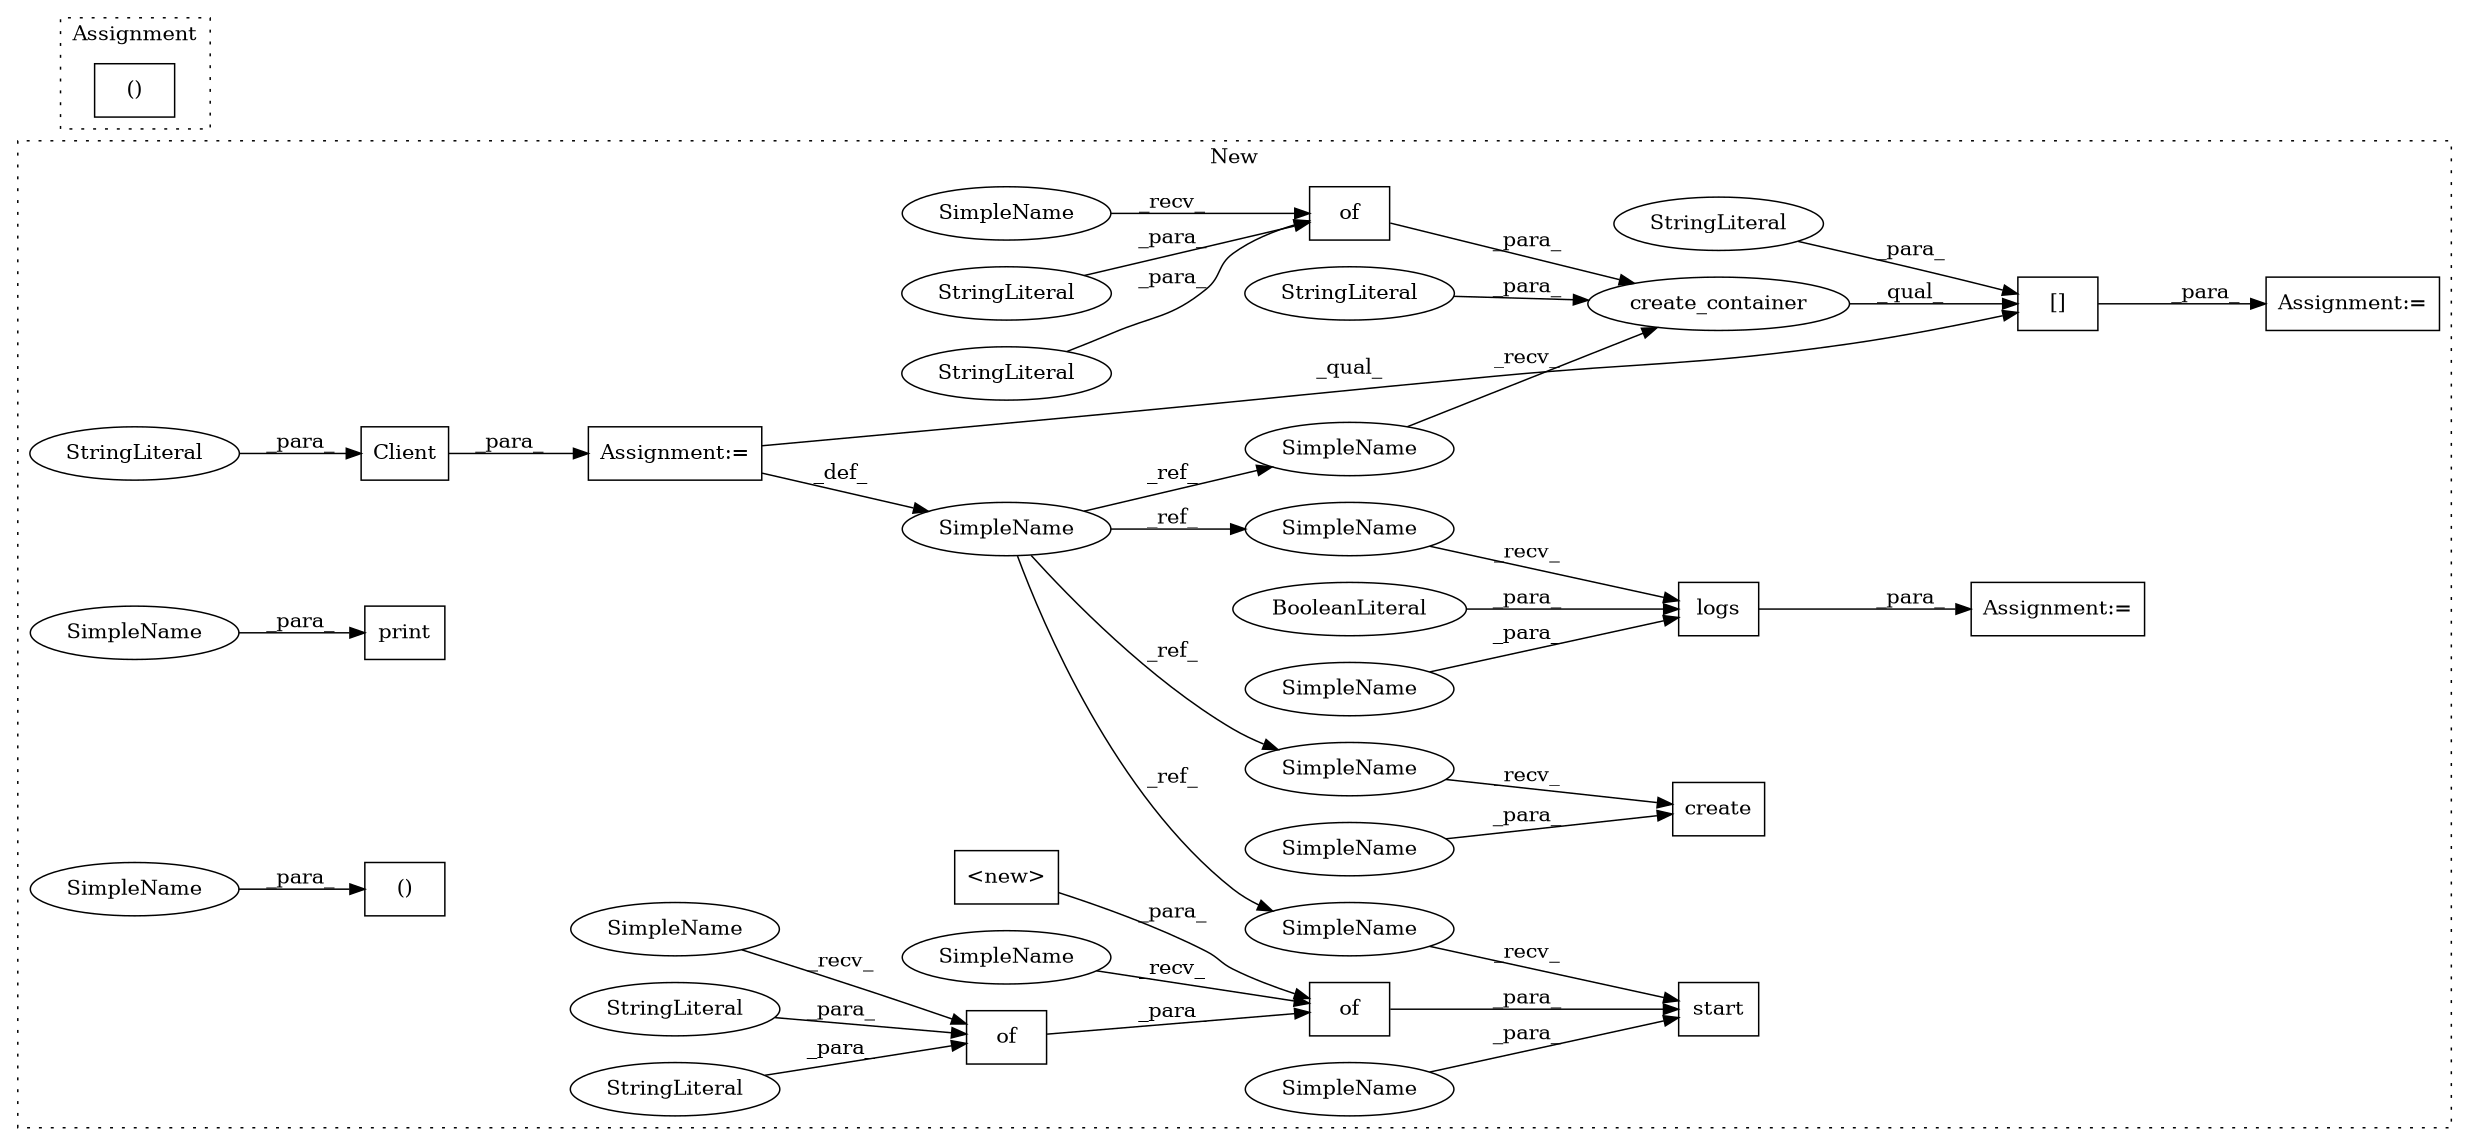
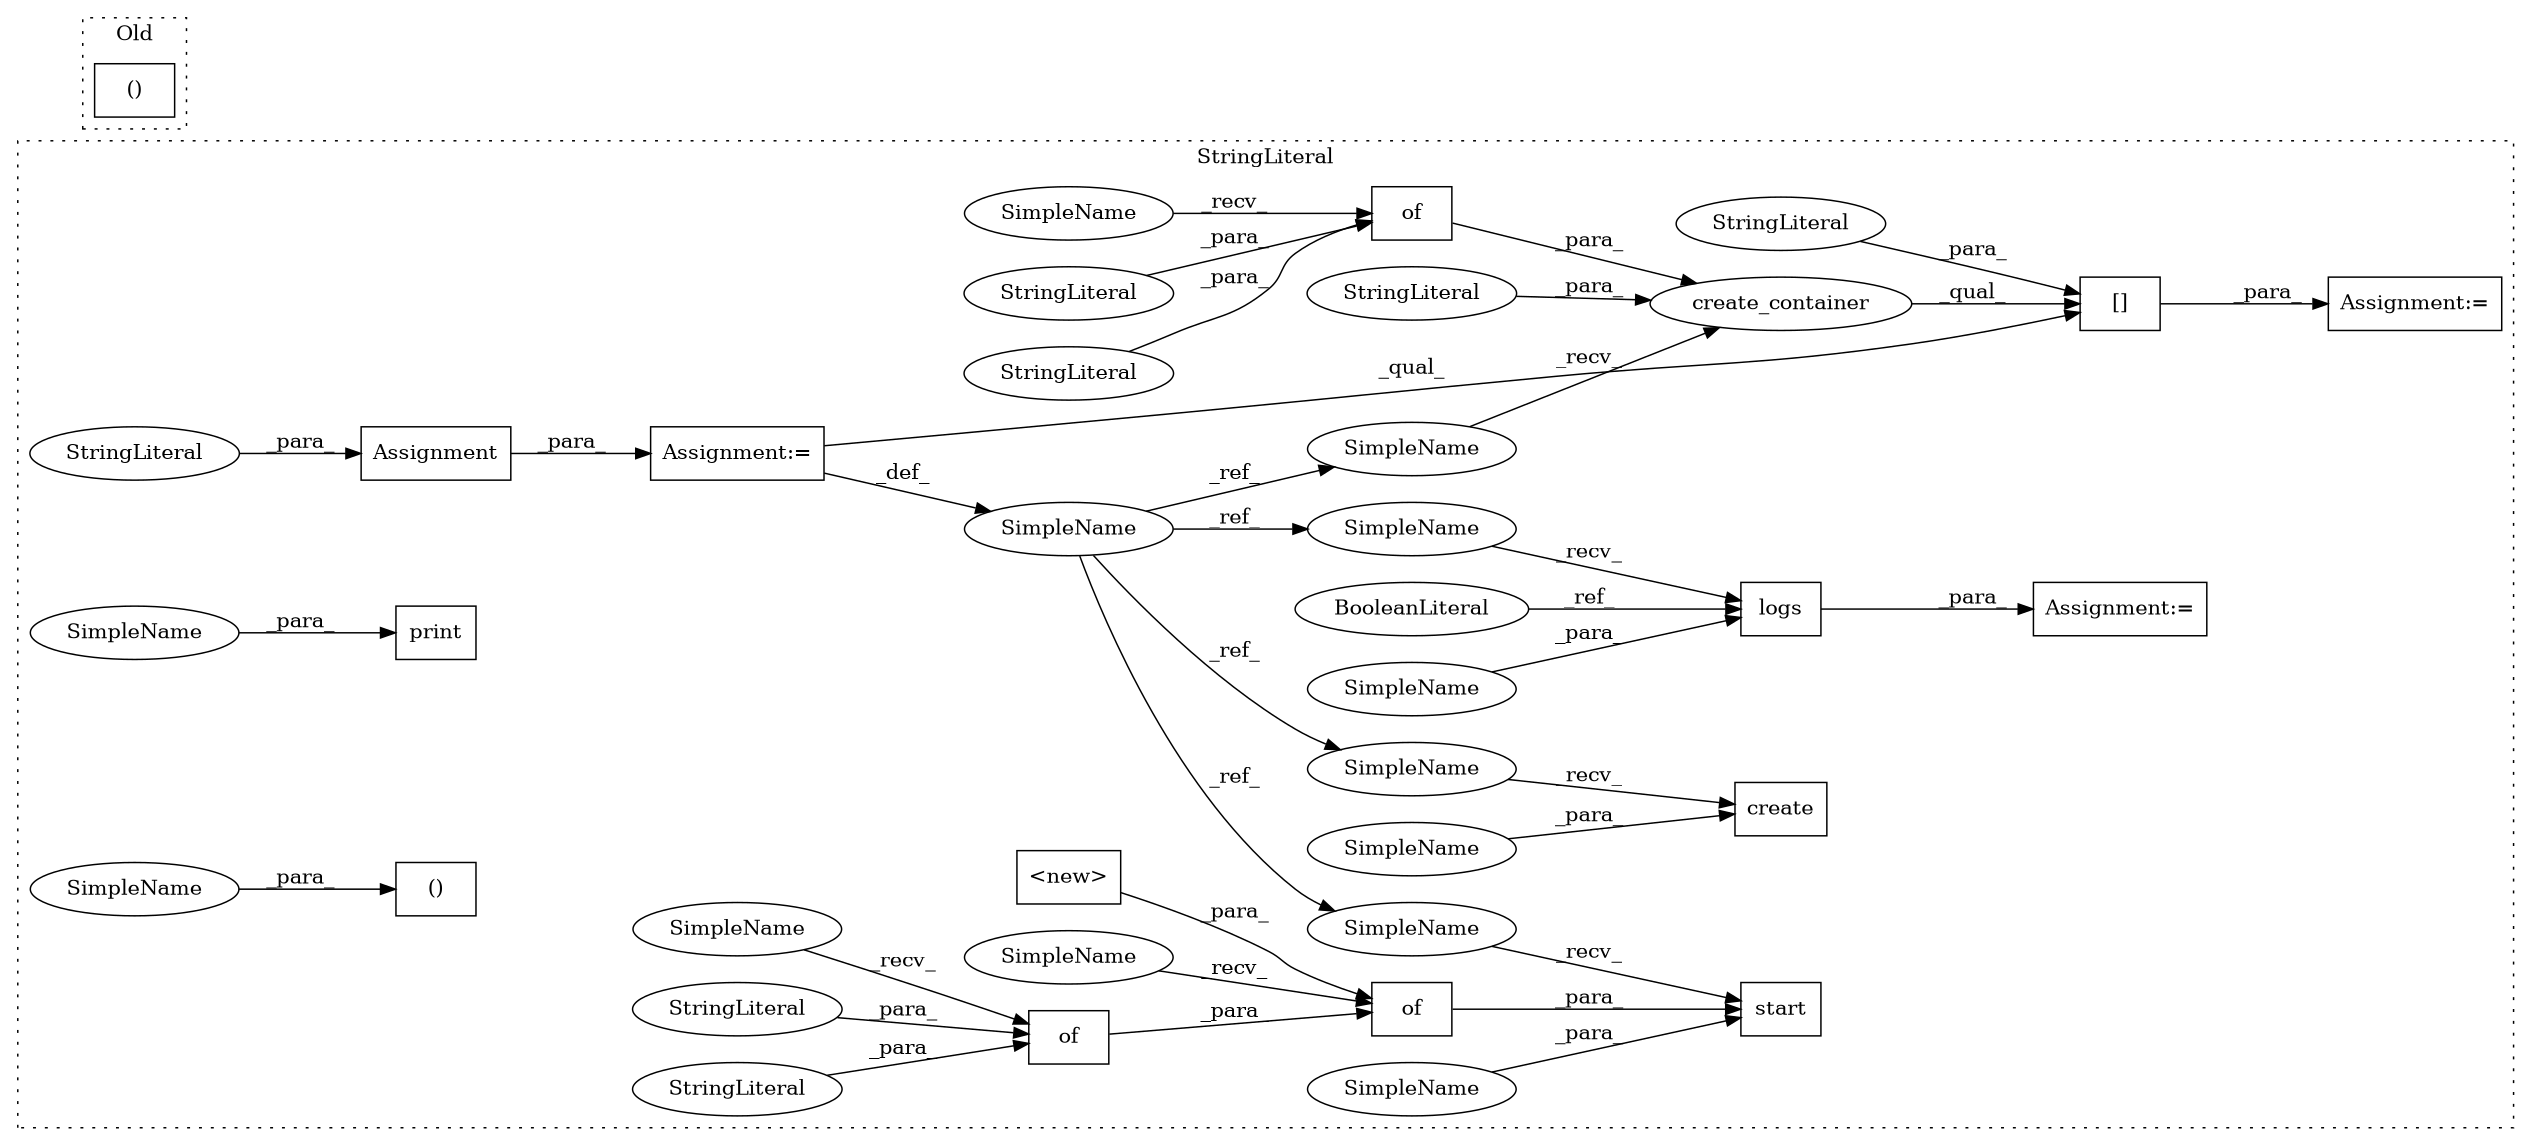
cluster "Assignment": label "Assignment" -> "Old"
cluster "New": label "New" -> "StringLiteral"
node "Client": label "Client" -> "Assignment"
edge "BooleanLiteral" -> "logs": label "_para_" -> "_ref_"
